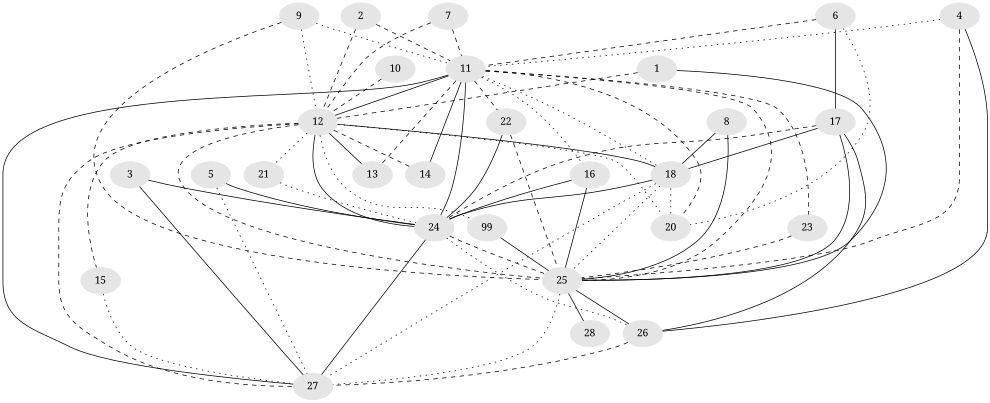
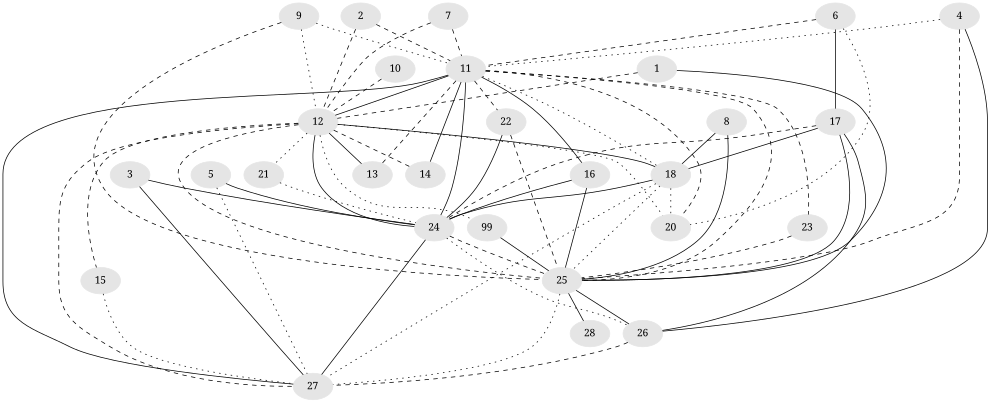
edge "11" -- "16": style dotted -> solid
